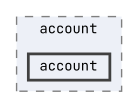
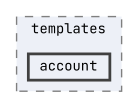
cluster "account": label "account" -> "templates"
